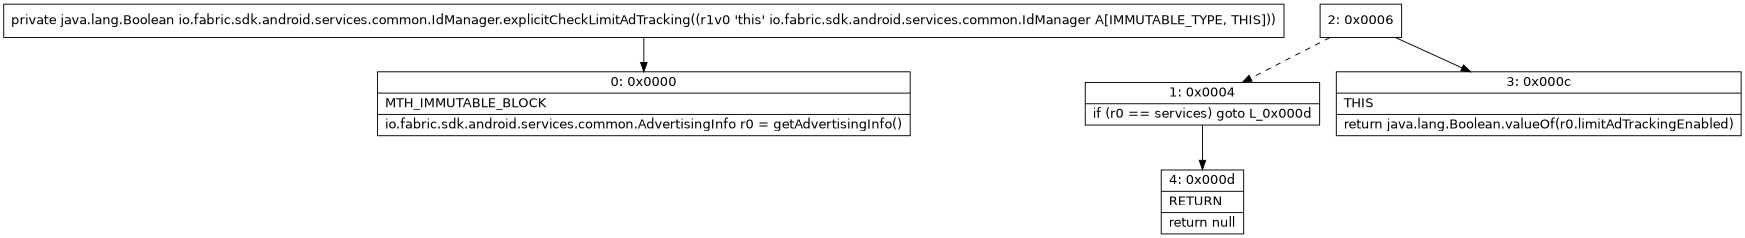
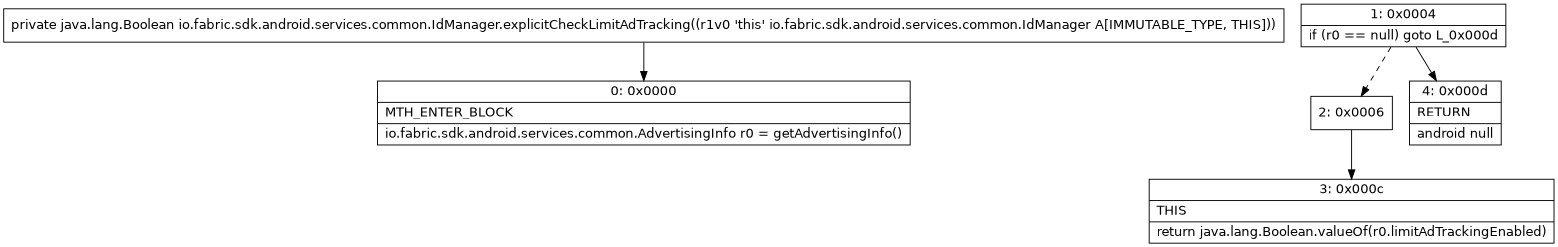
edge "2: 0x0006" -> "1: 0x0004": reversed
node "0: 0x0000": text "MTH_IMMUTABLE_BLOCK" -> "MTH_ENTER_BLOCK"
node "1: 0x0004": text "if (r0 == services) goto L_0x000d" -> "if (r0 == null) goto L_0x000d"
node "4: 0x000d": text "return null" -> "android null"
